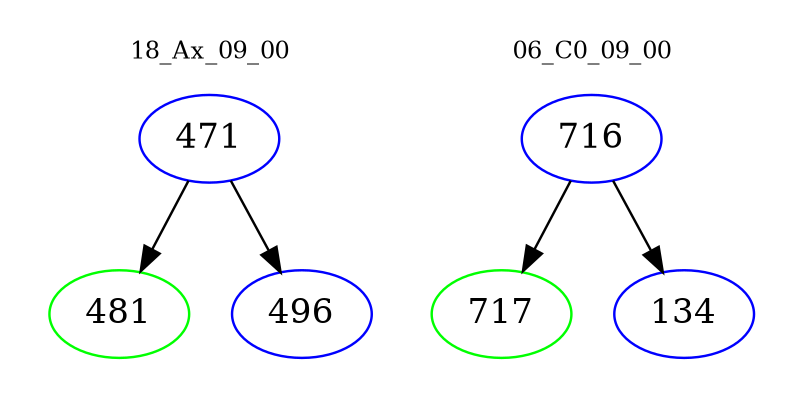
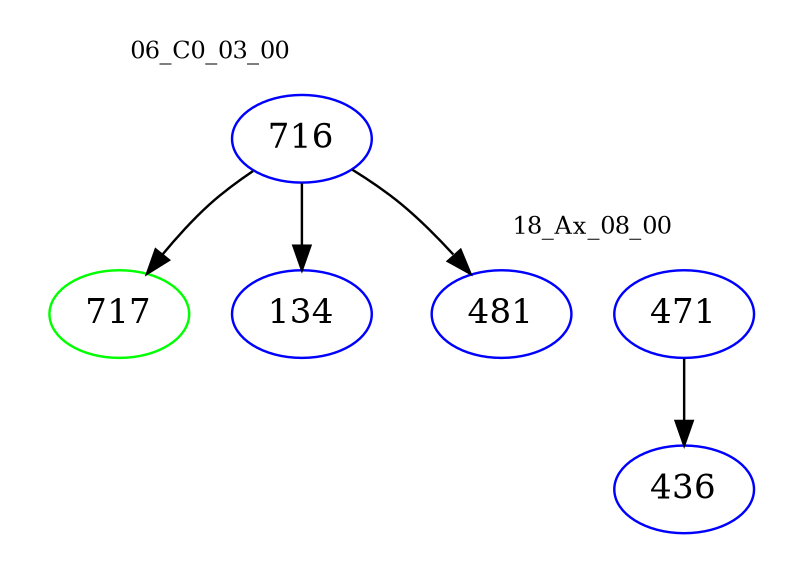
cluster "18_Ax_09_00": label "18_Ax_09_00" -> "18_Ax_08_00"
cluster "06_C0_09_00": label "06_C0_09_00" -> "06_C0_03_00"
edge "471" -> "481": now "716" -> "481"
node "481": color green -> blue
node "496": label "496" -> "436"
